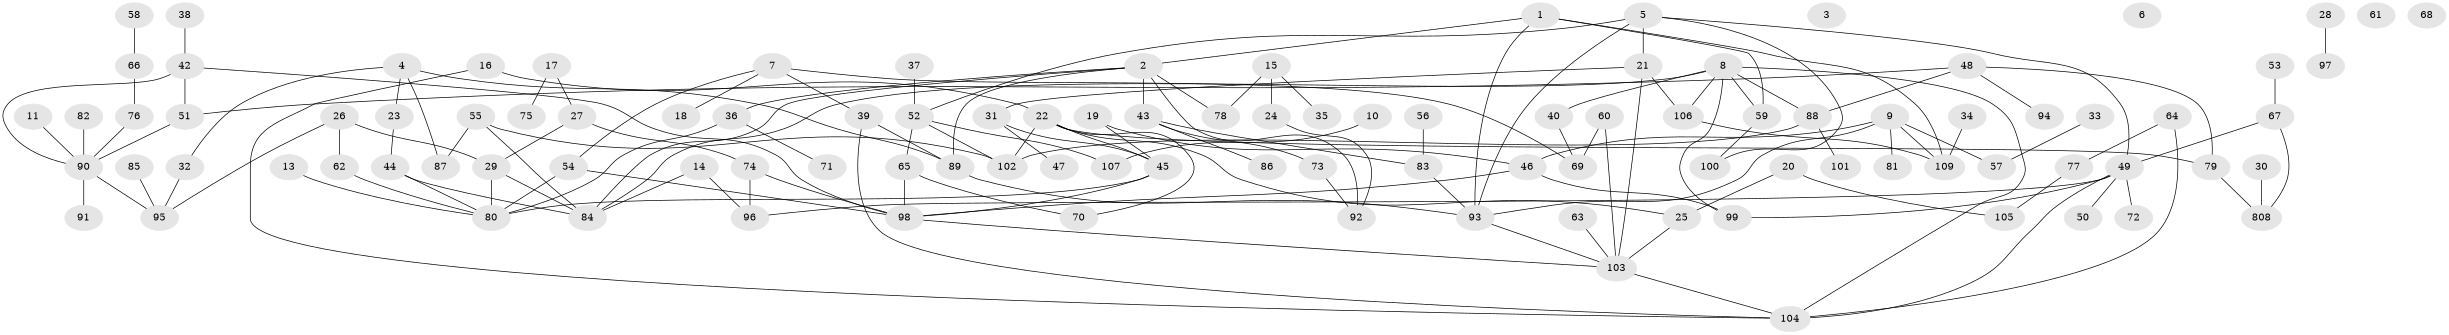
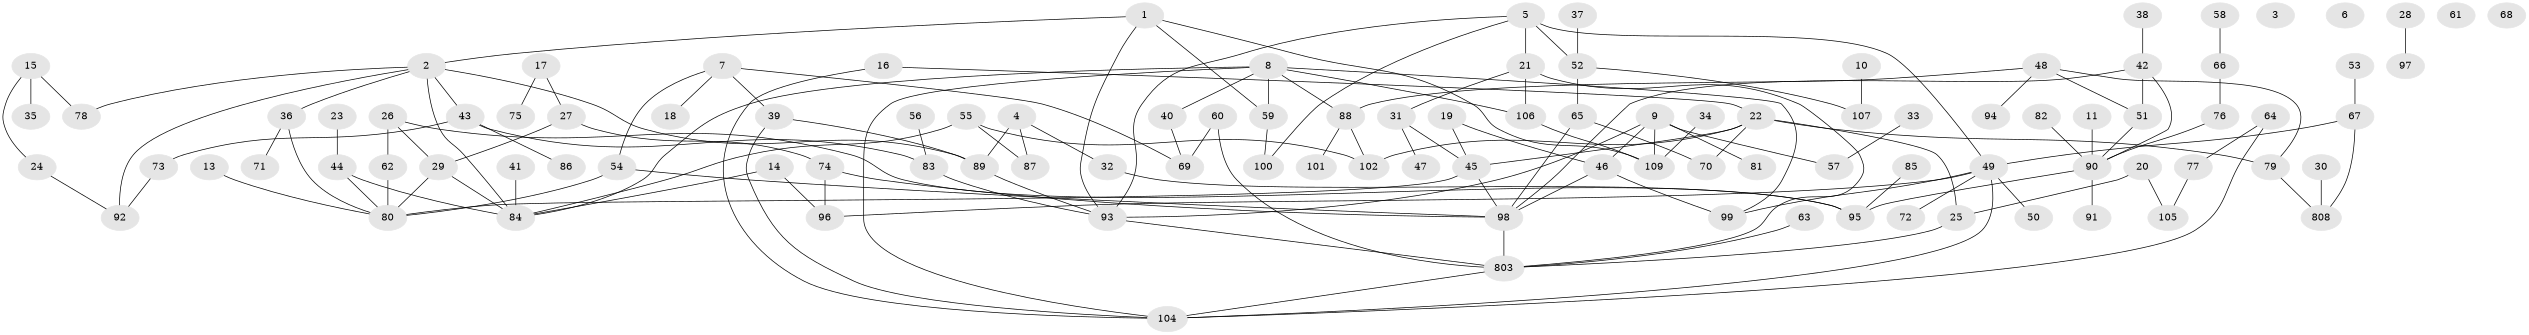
edge "4" -- "23": removed
edge "52" -- "102": removed
node "41": added
node "103": label "103" -> "803"
